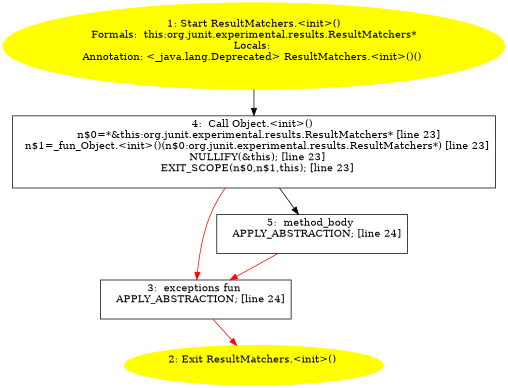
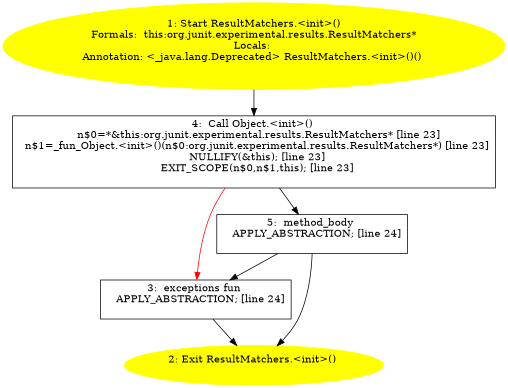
edge "5:  method_body APPLY_ABSTRACTION; [line 24]" -> "3:  exceptions fun APPLY_ABSTRACTION; [line 24]": color red -> black
edge "5:  method_body APPLY_ABSTRACTION; [line 24]" -> "2: Exit ResultMatchers.<init>()": added
edge "3:  exceptions fun APPLY_ABSTRACTION; [line 24]" -> "2: Exit ResultMatchers.<init>()": color red -> black
